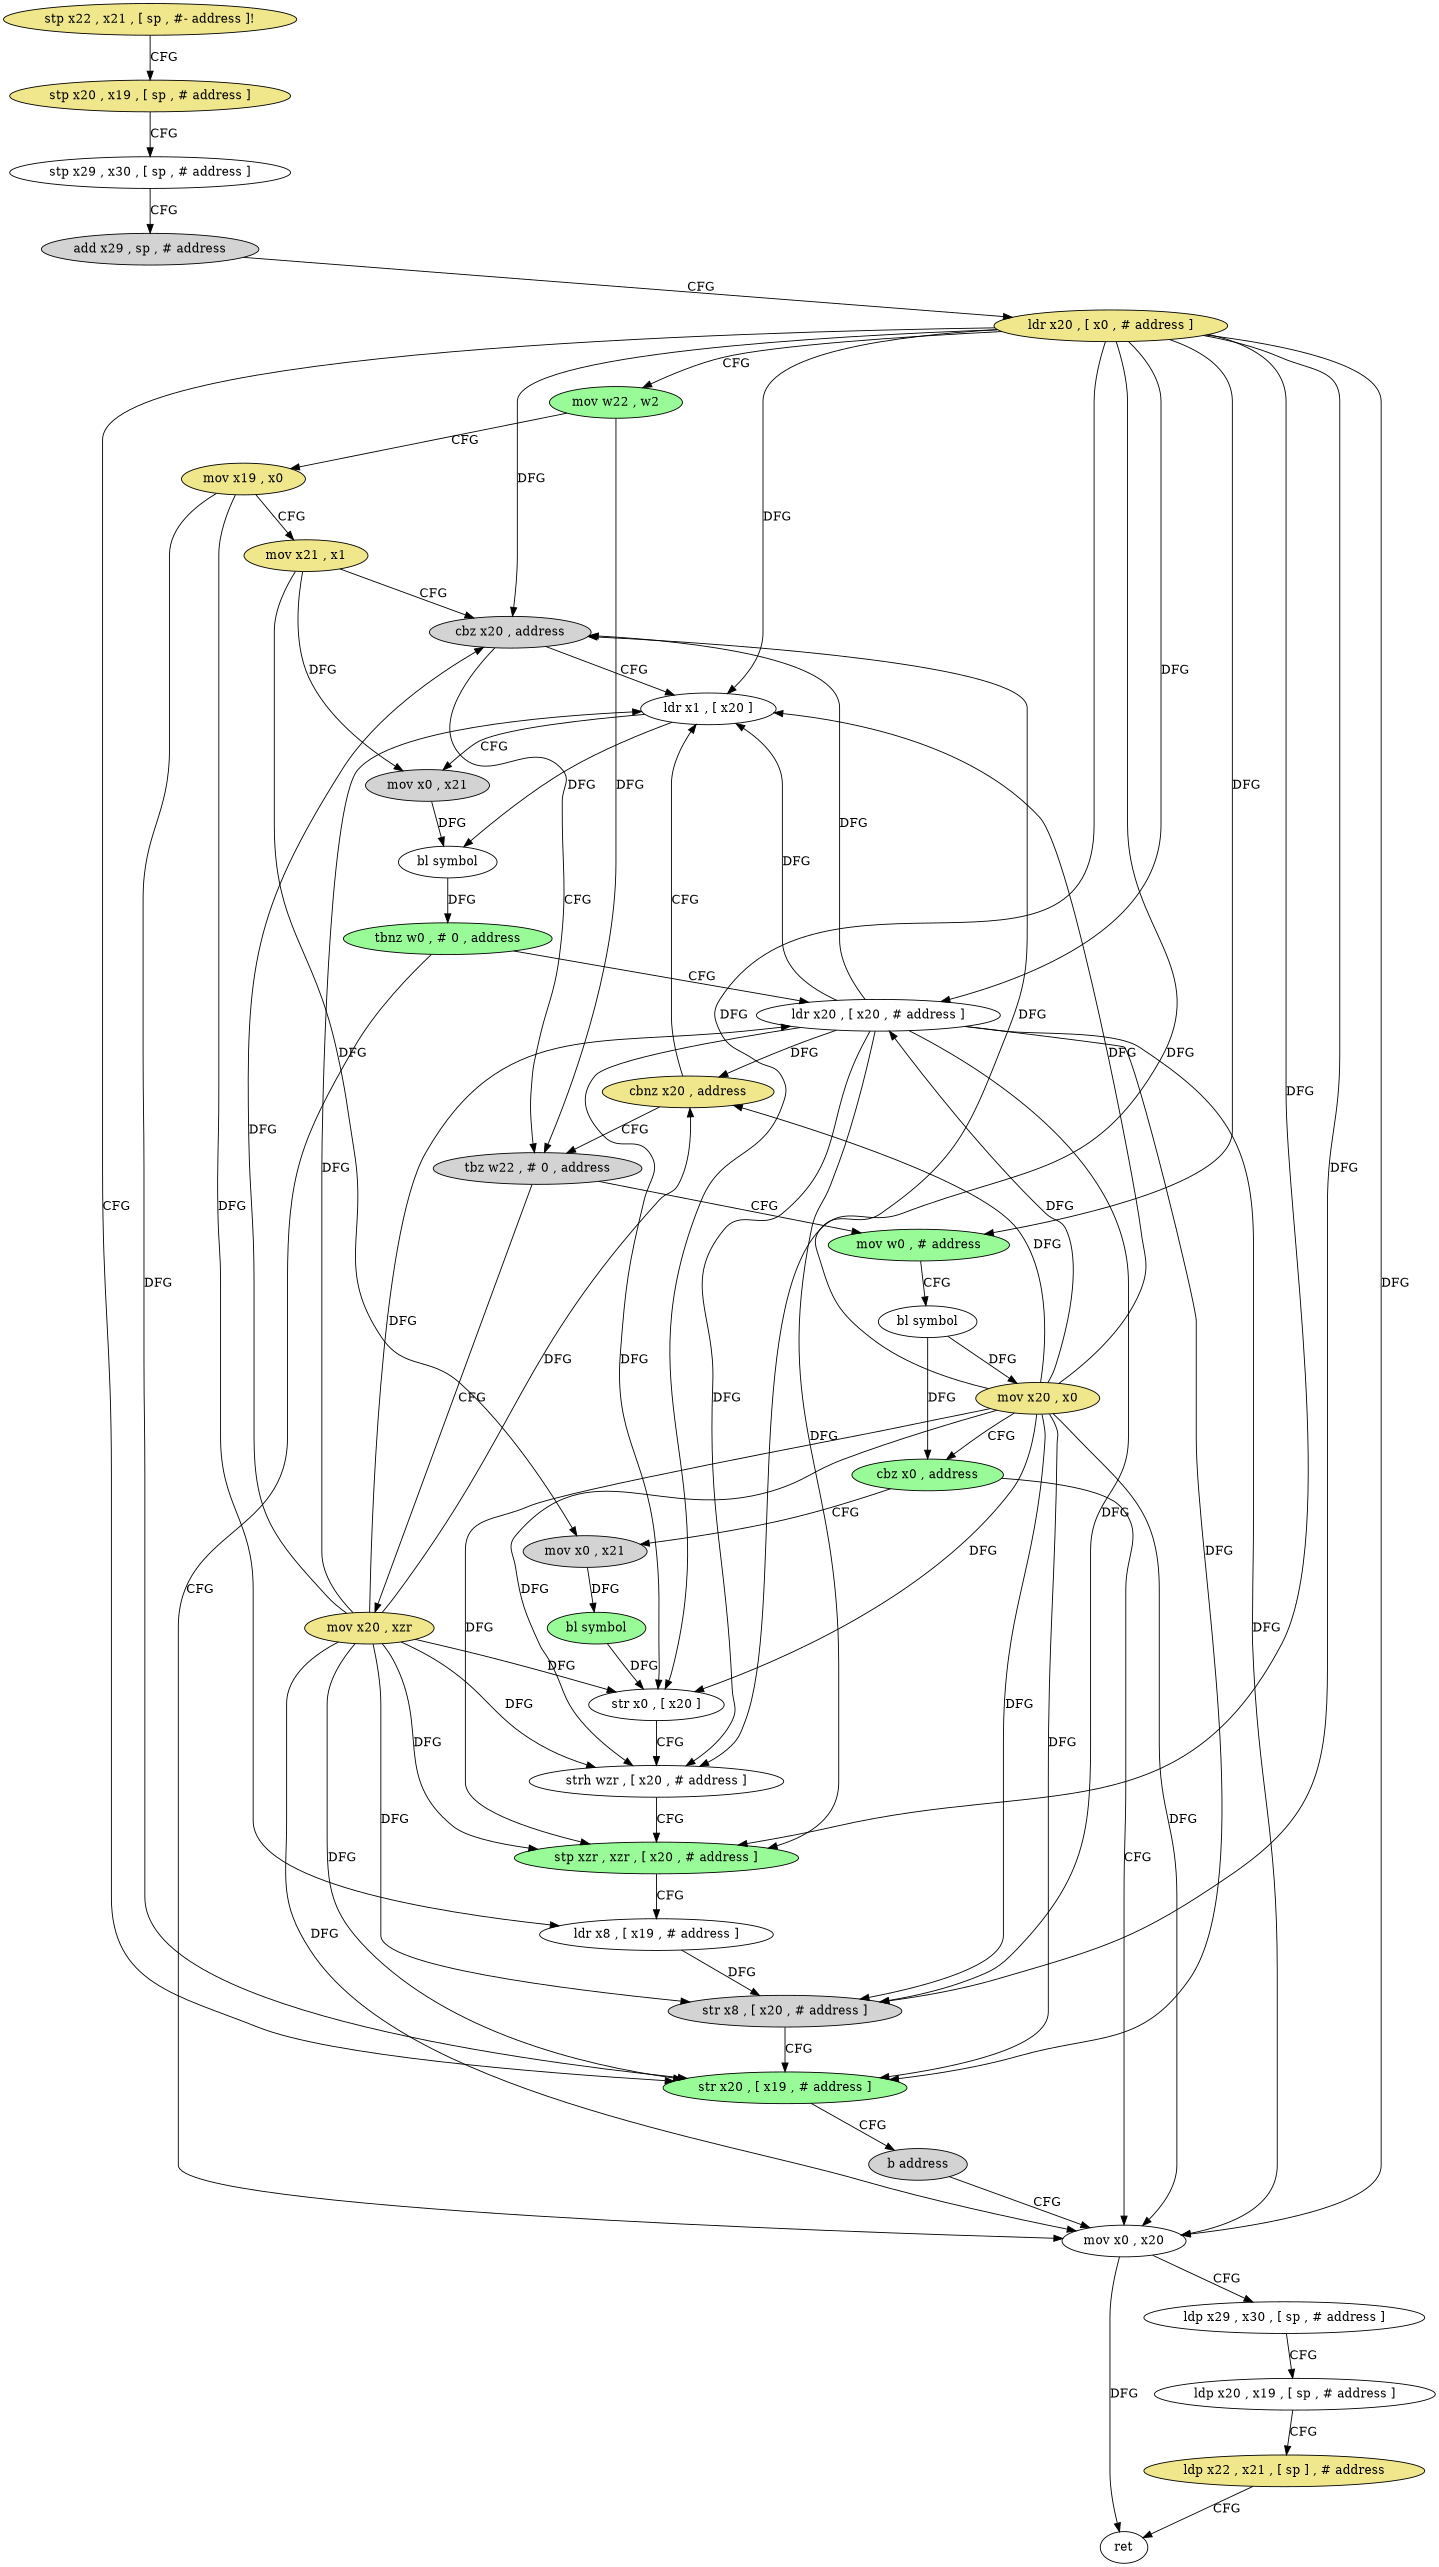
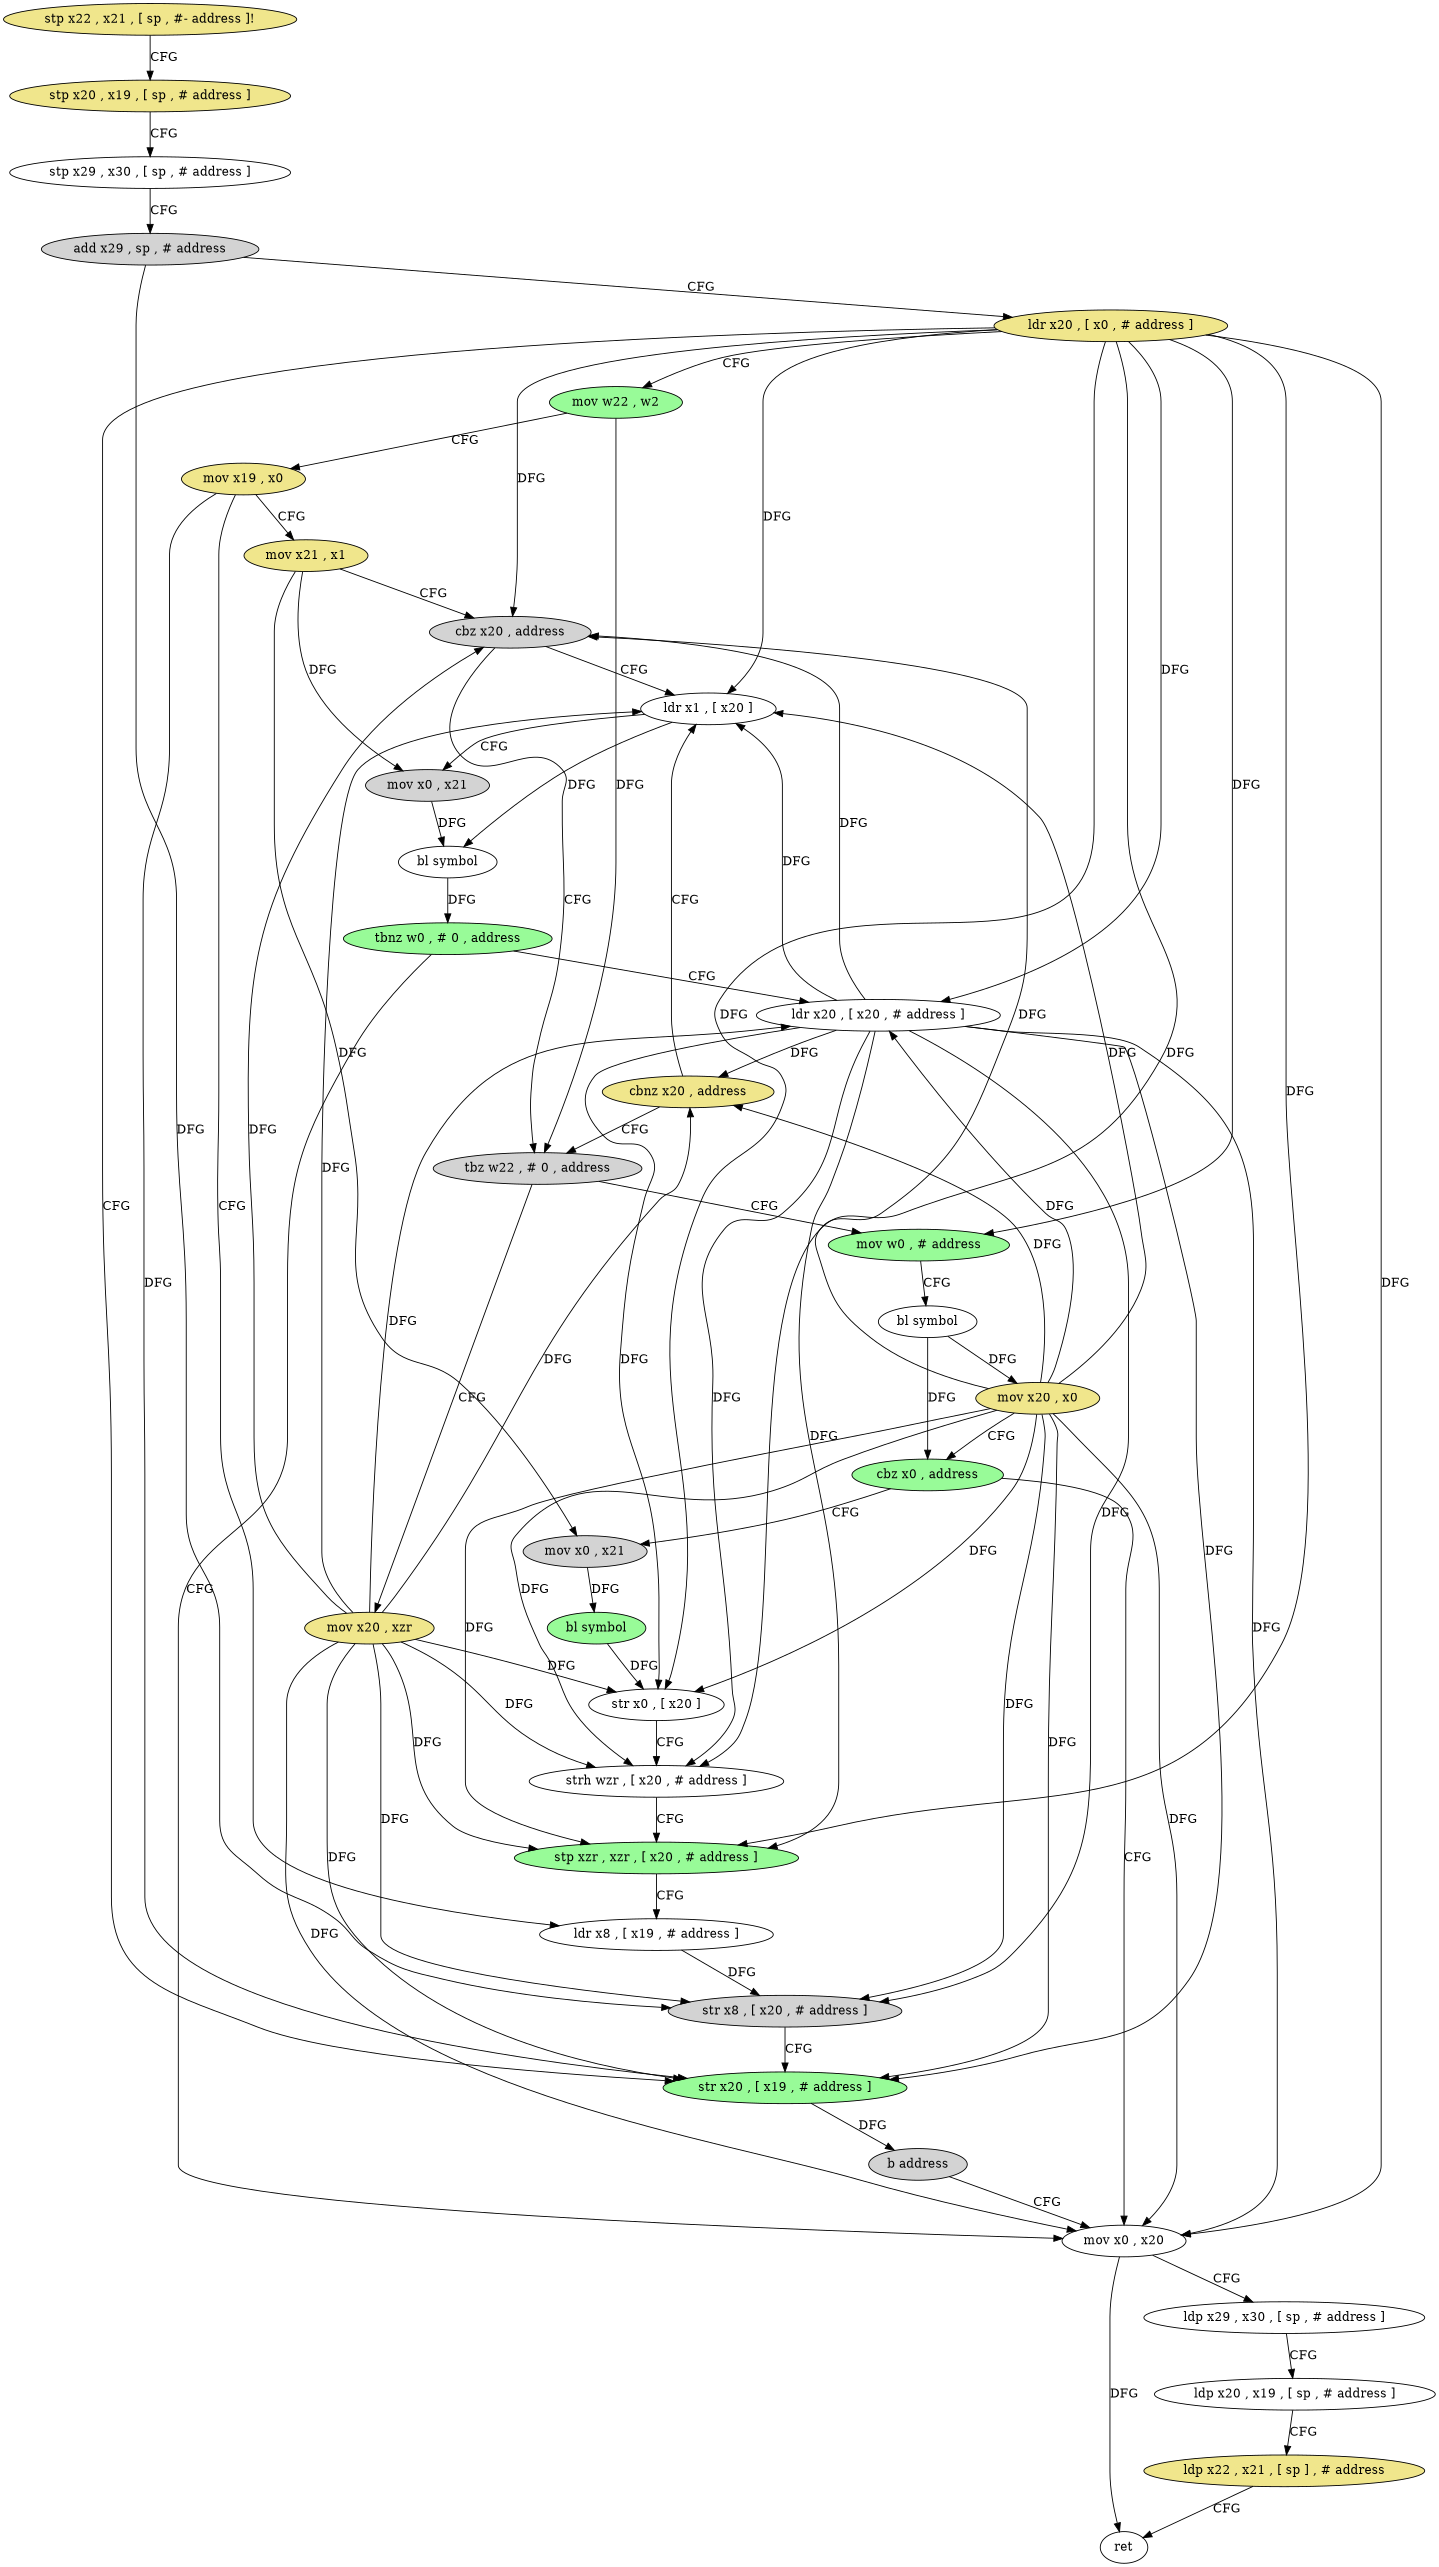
edge "mov x19 , x0" -> "ldr x8 , [ x19 , # address ]": label "DFG" -> "CFG"
edge "ldr x20 , [ x0 , # address ]" -> "str x8 , [ x20 , # address ]": now "add x29 , sp , # address" -> "str x8 , [ x20 , # address ]"
edge "str x20 , [ x19 , # address ]" -> "b address": label "CFG" -> "DFG"
